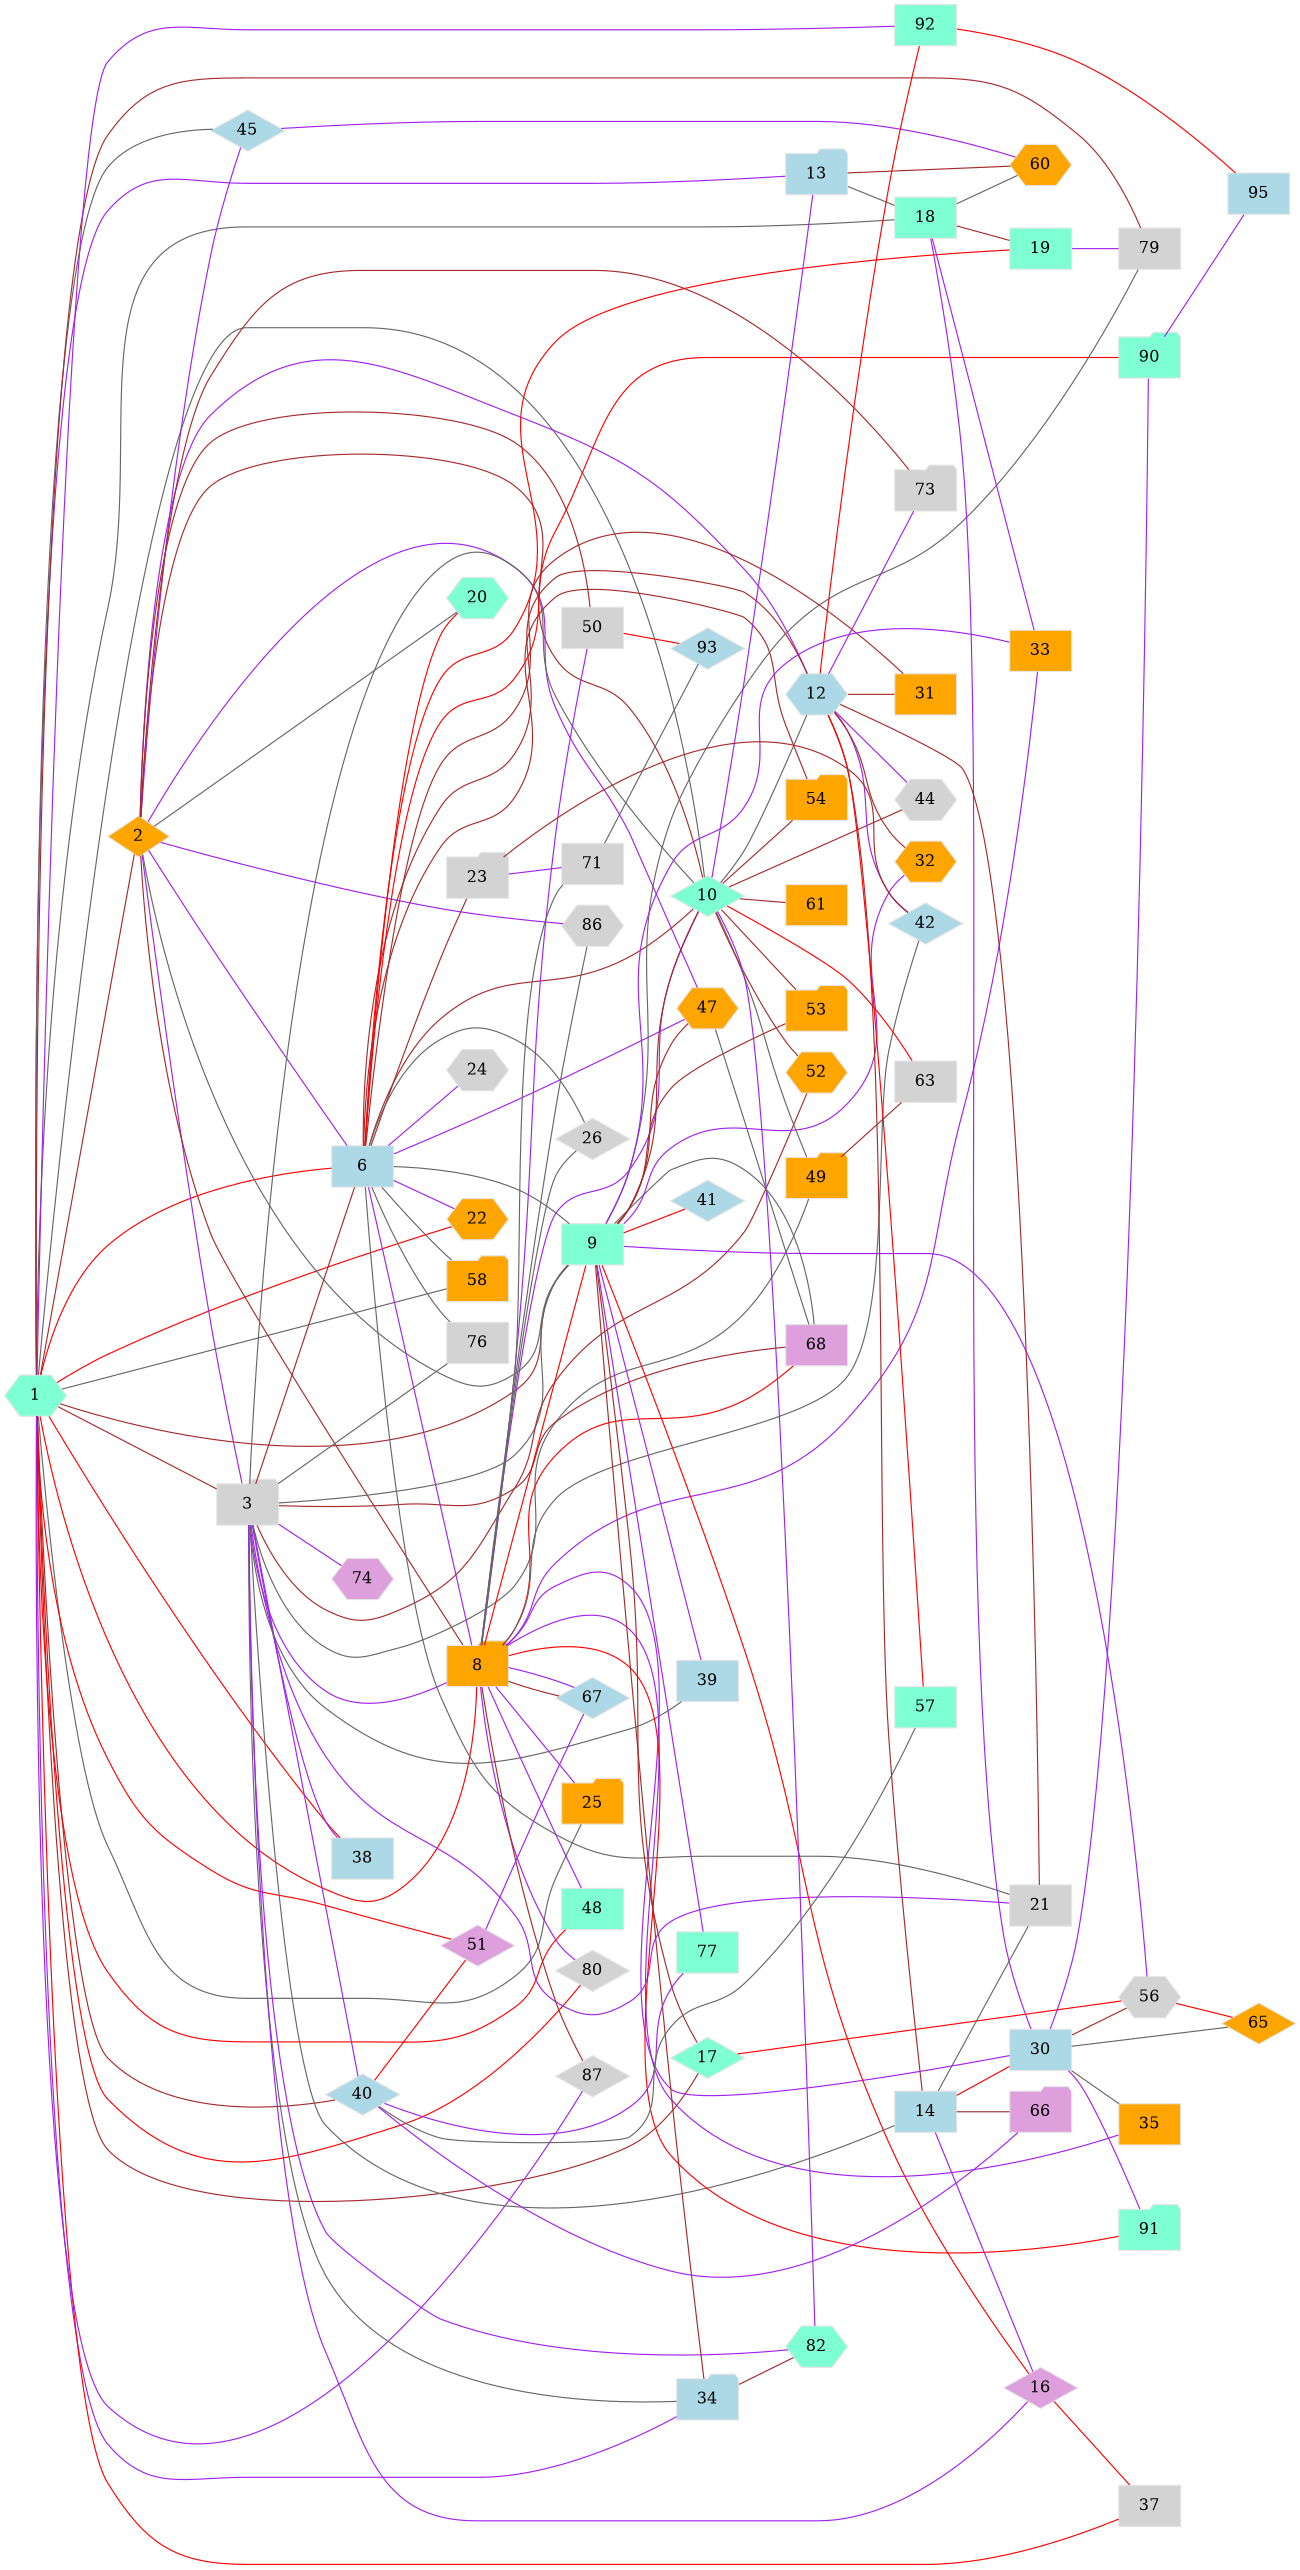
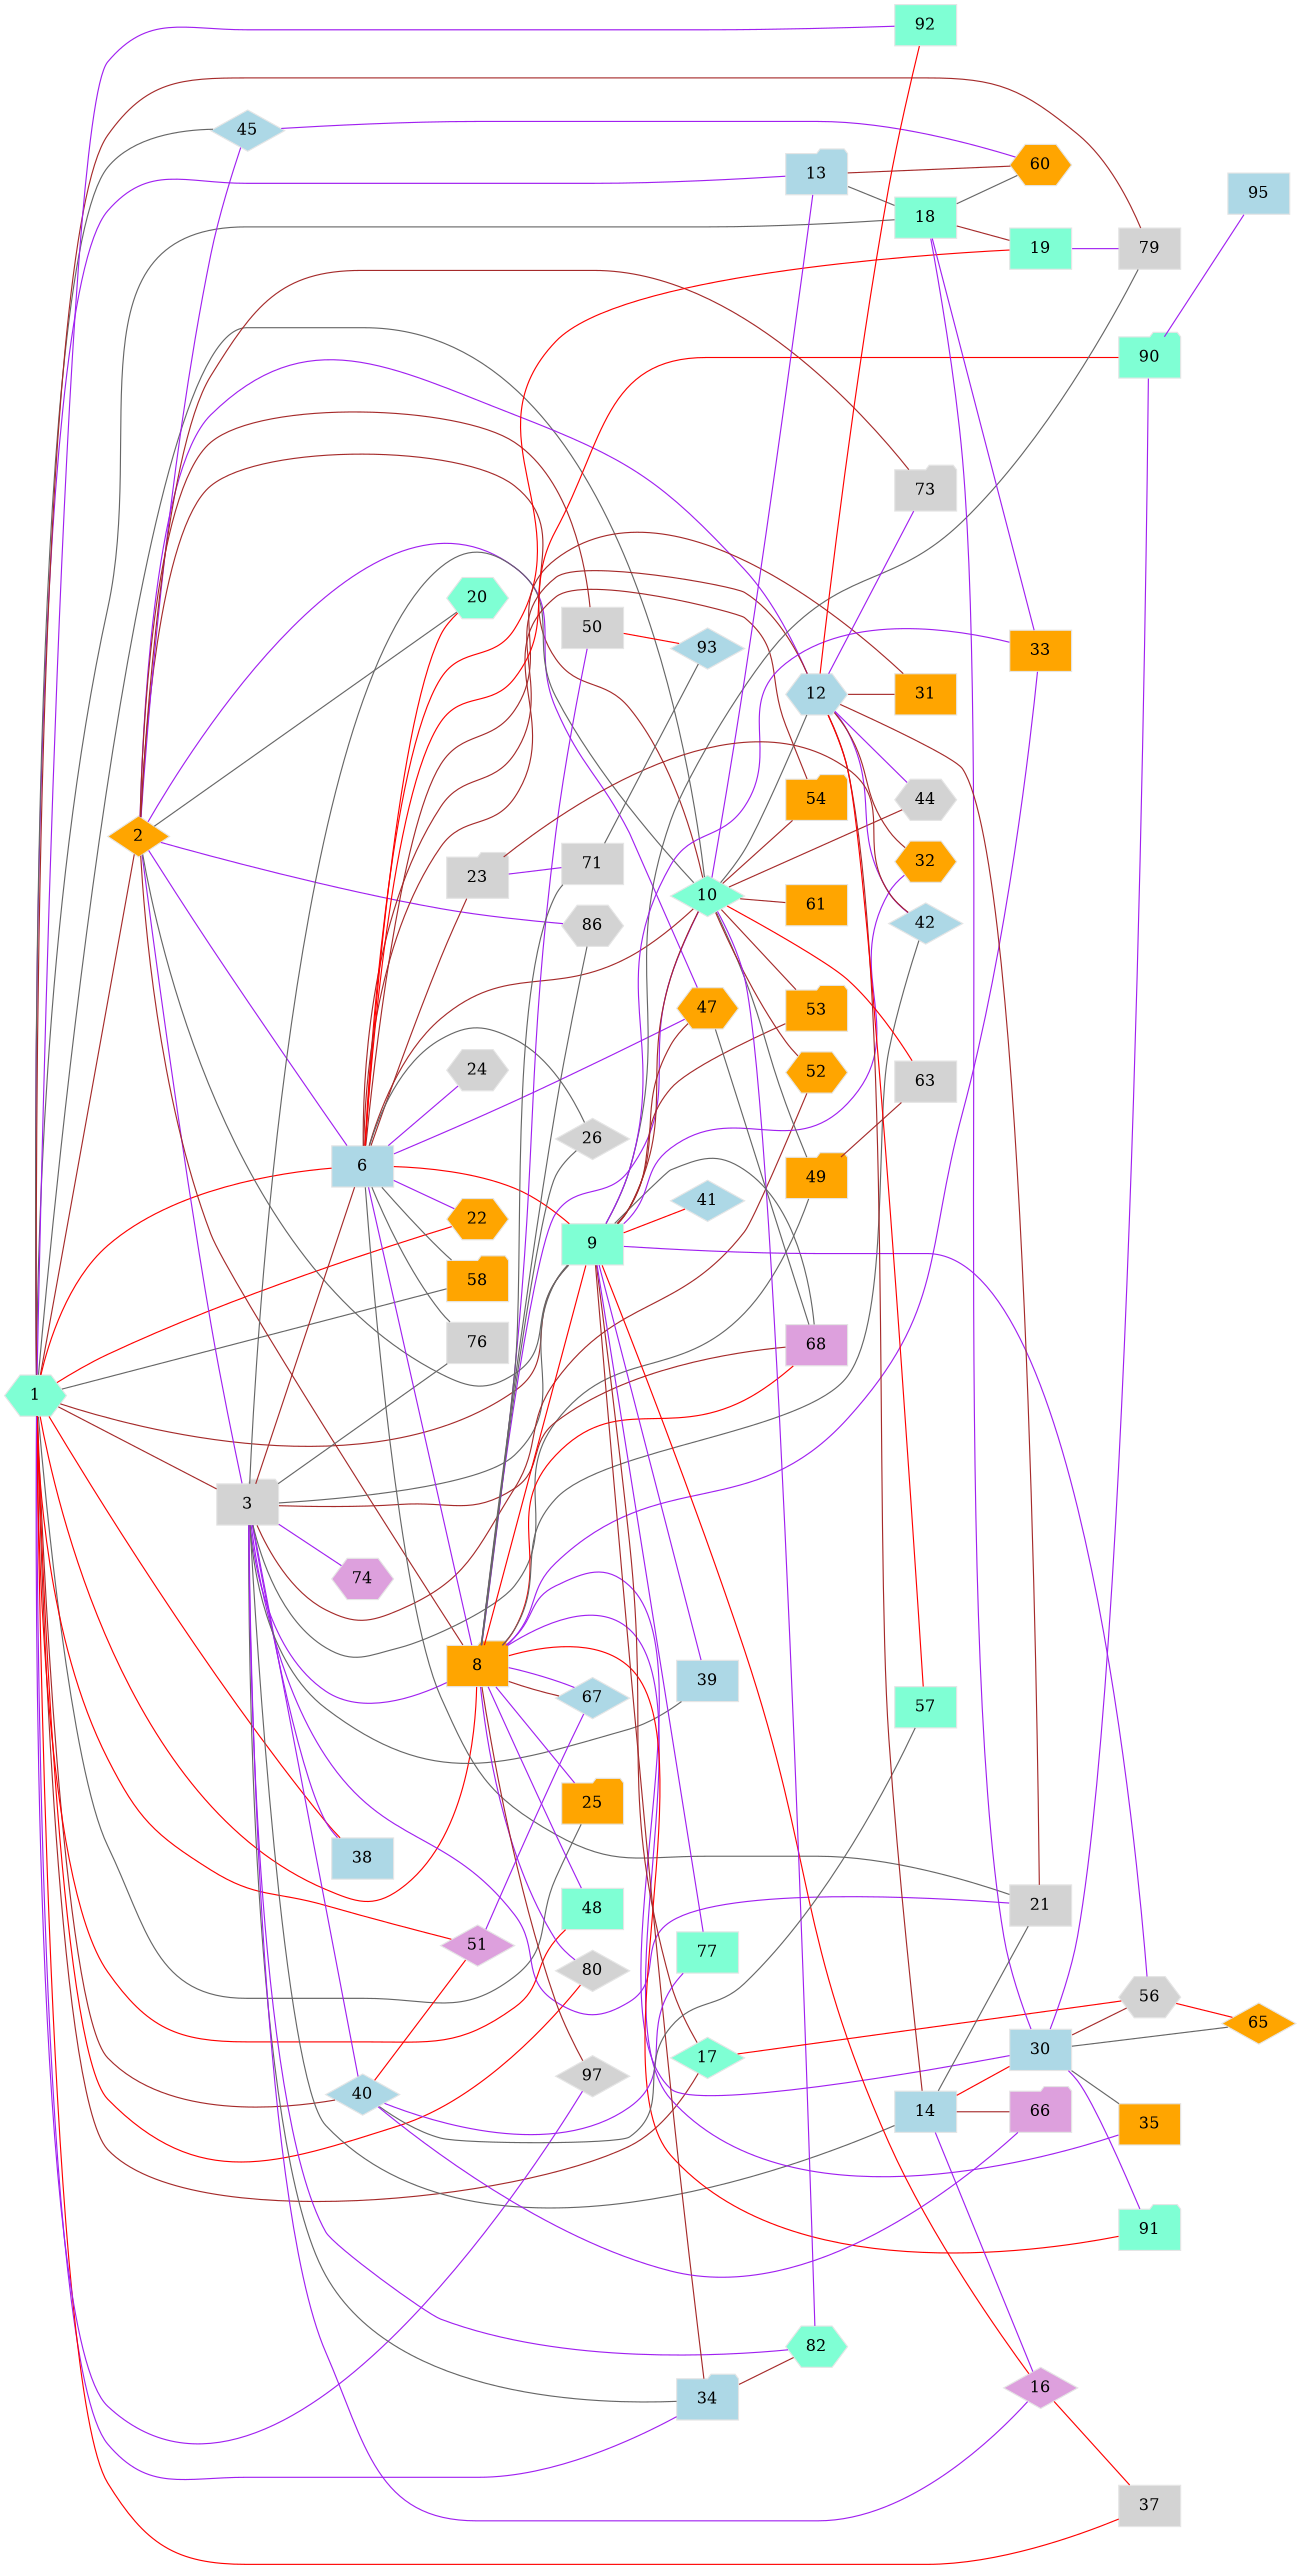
edge "92" -- "95": removed
edge "6" -- "9": color gray40 -> red
node "87": label "87" -> "97"
